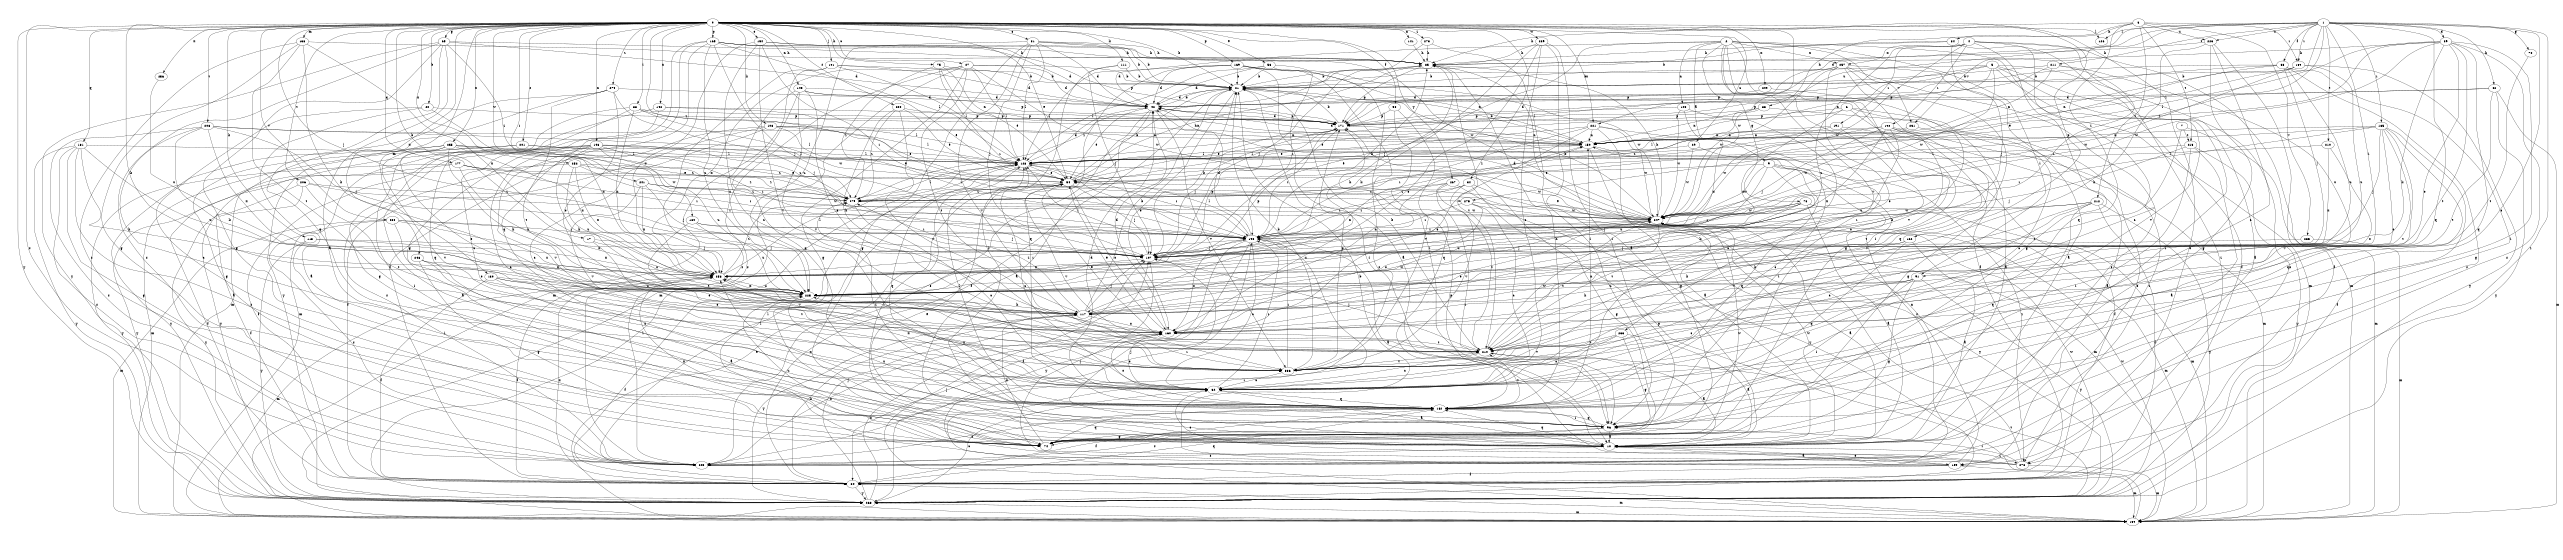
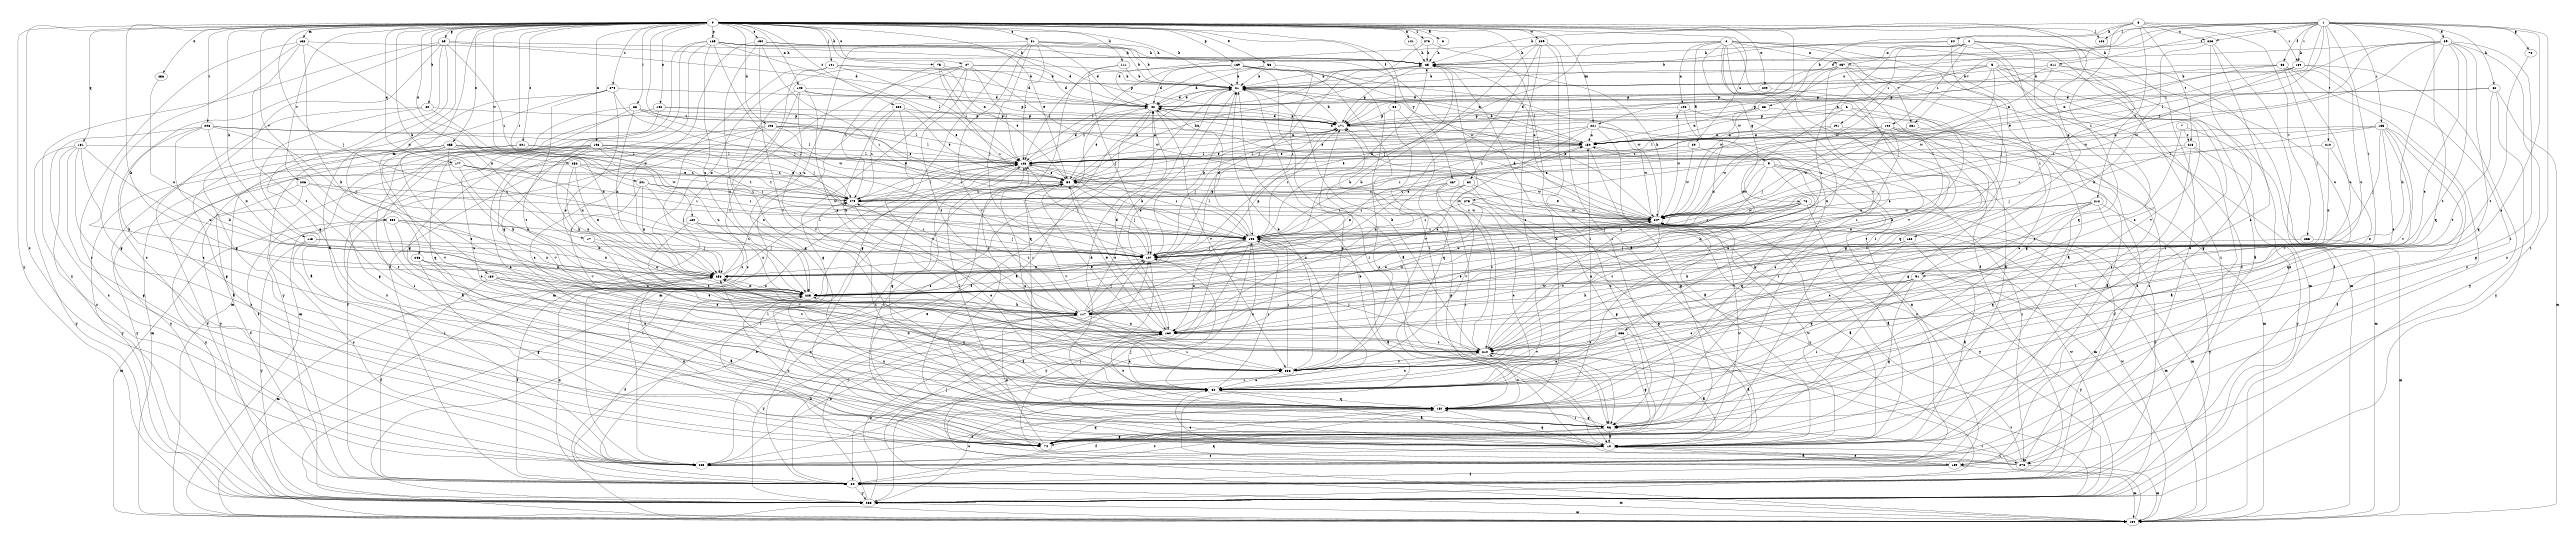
node "8": added
